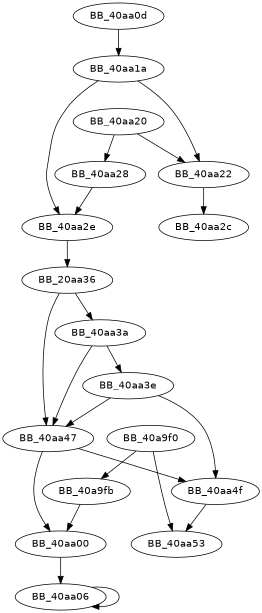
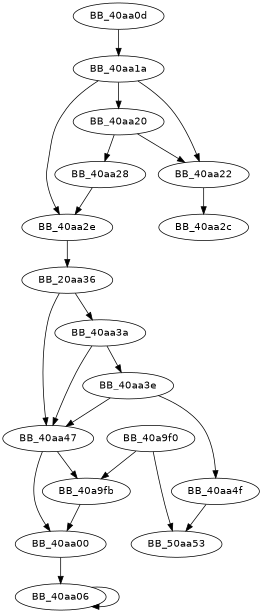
edge "BB_40aa1a" -> "BB_40aa20": added
edge "BB_40aa47" -> "BB_40aa4f": now "BB_40aa47" -> "BB_40a9fb"
node "BB_40aa53": label "BB_40aa53" -> "BB_50aa53"
